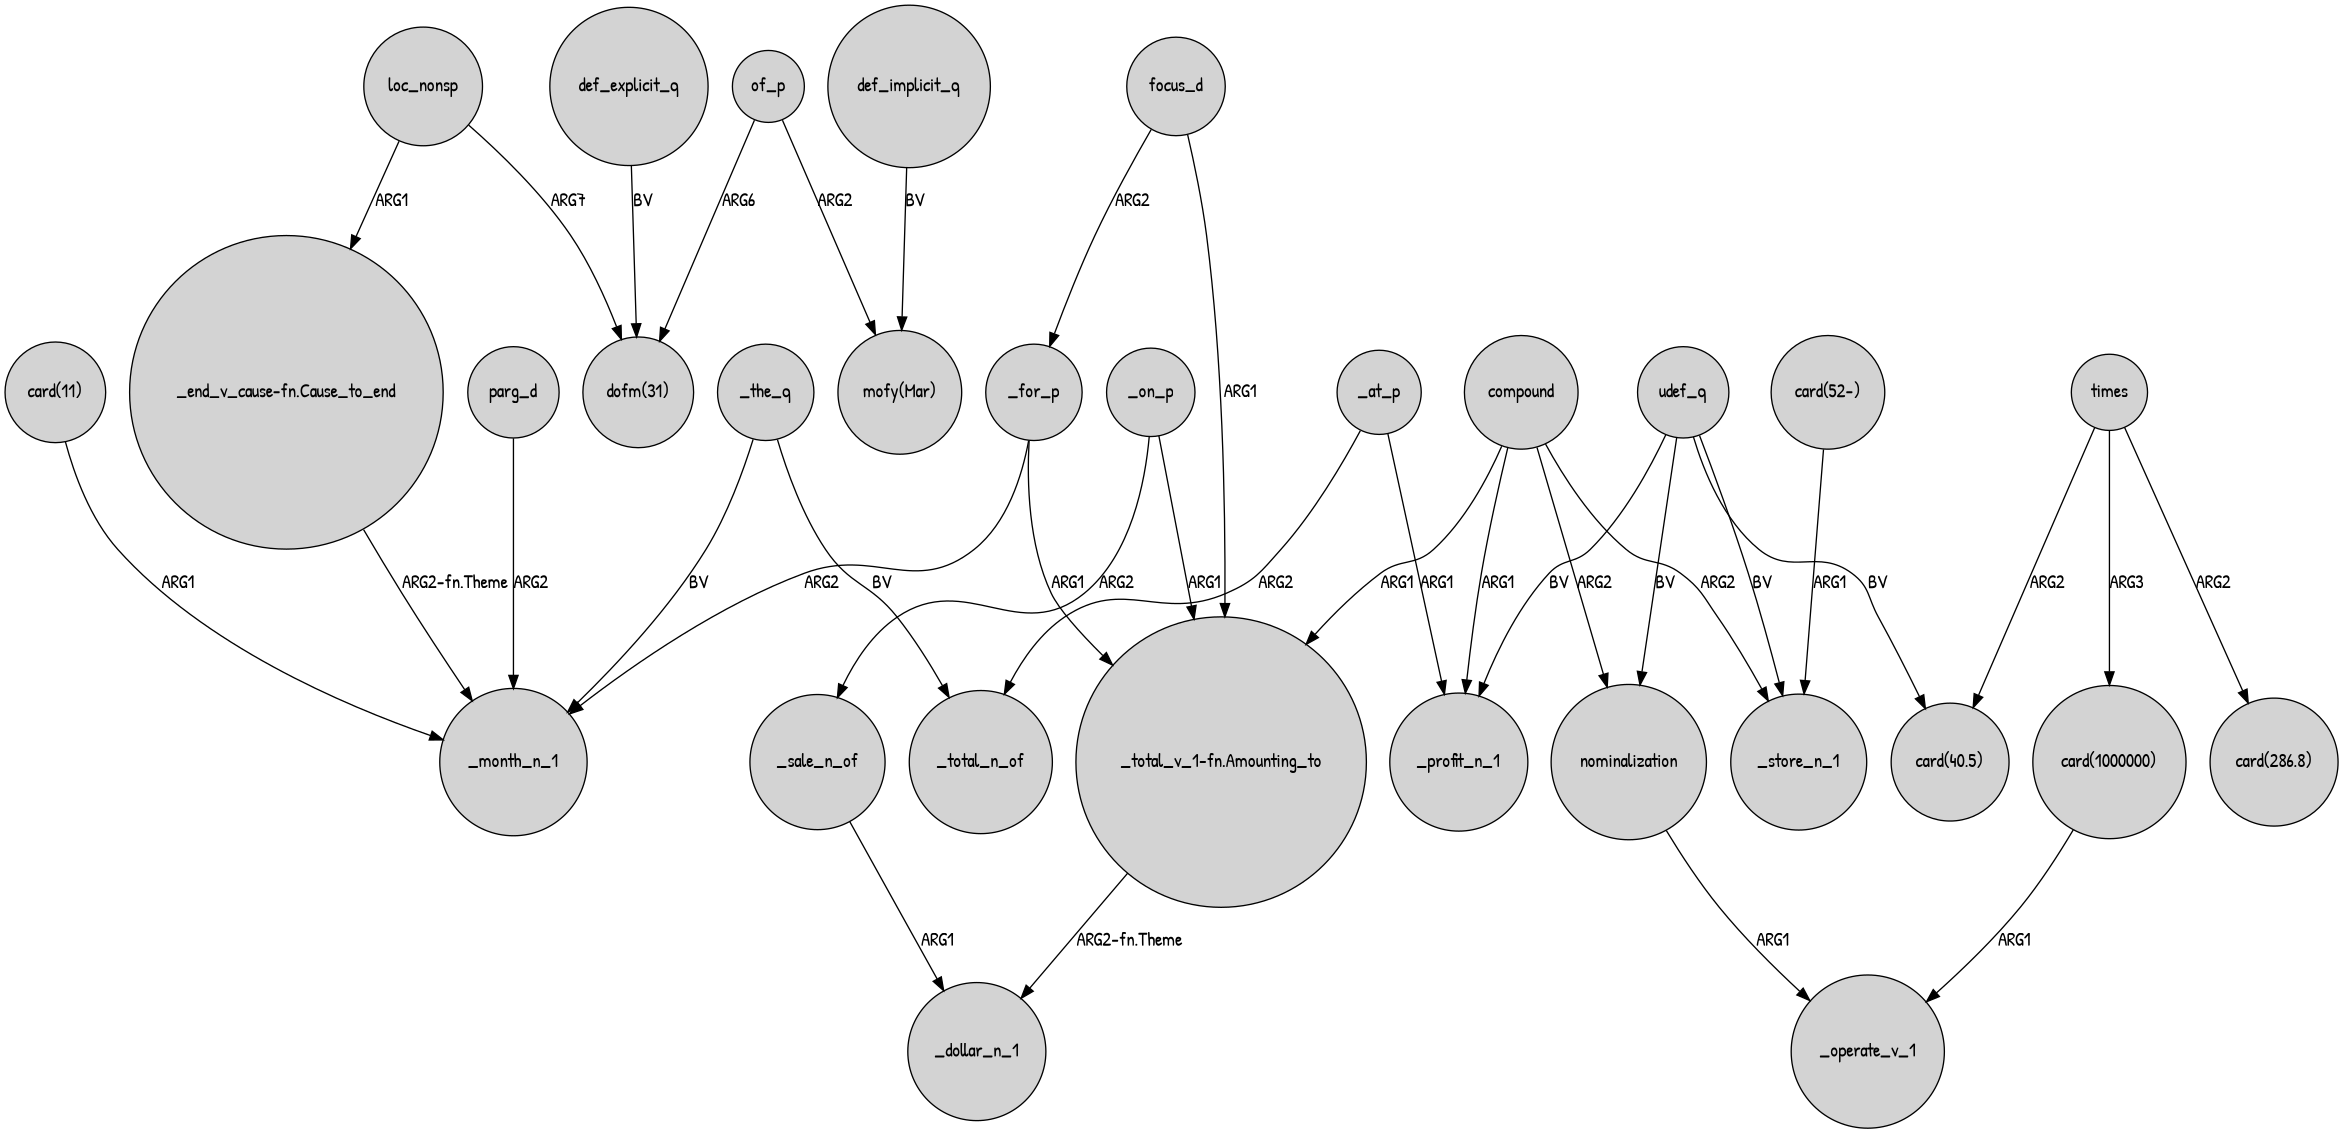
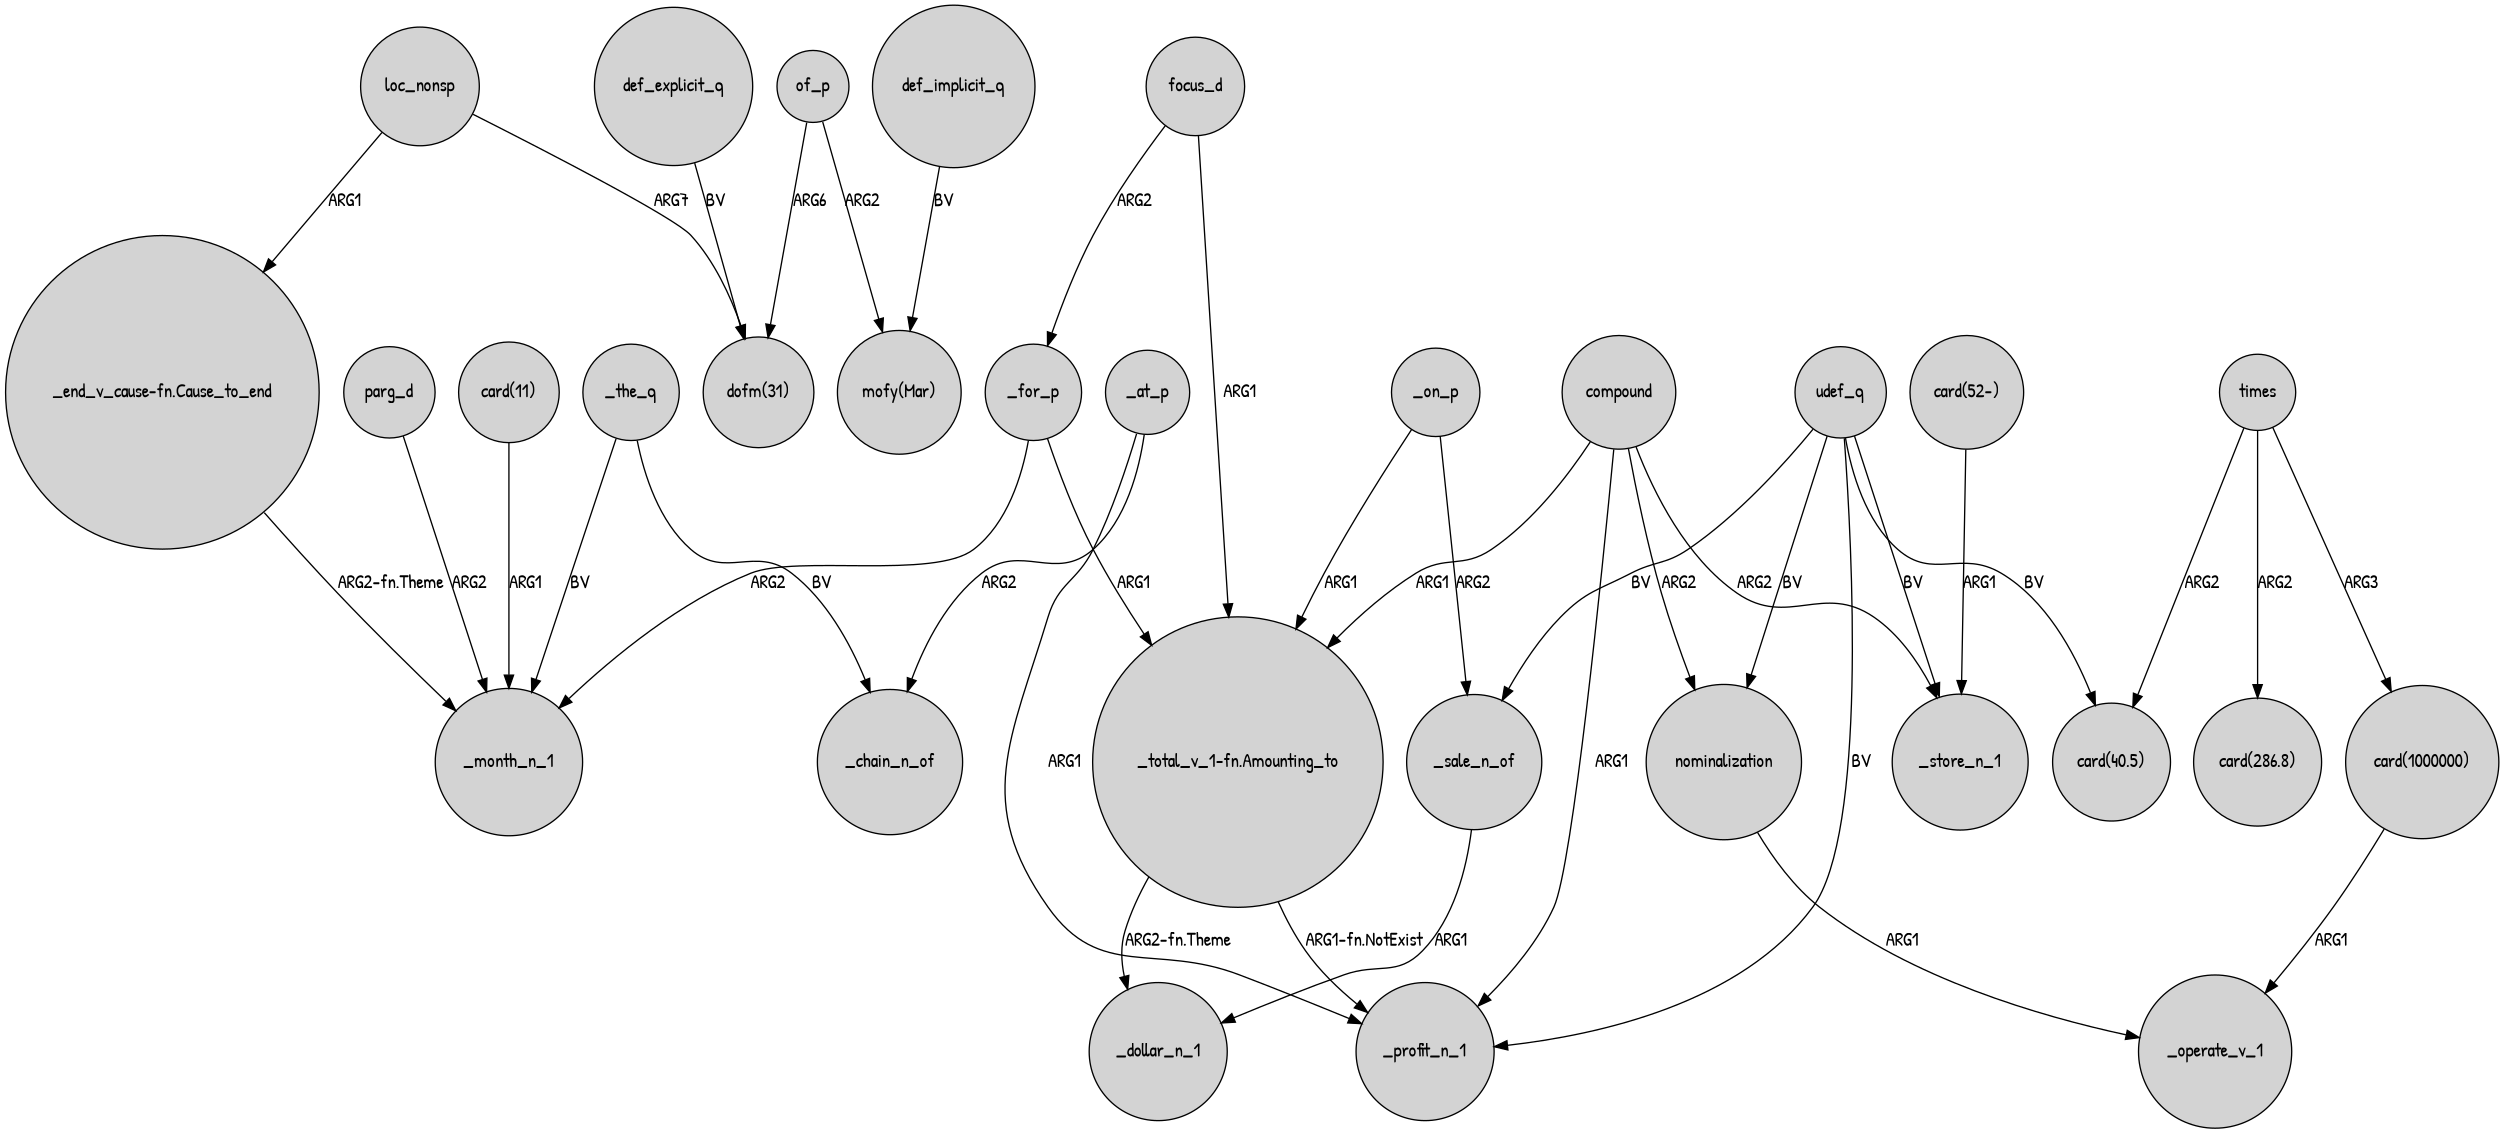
edge "udef_q" -> "_sale_n_of": added, label "BV"
node "_total_n_of": label "_total_n_of" -> "_chain_n_of"
edge "_total_v_1-fn.Amounting_to" -> "_profit_n_1": added, label "ARG1-fn.NotExist"
